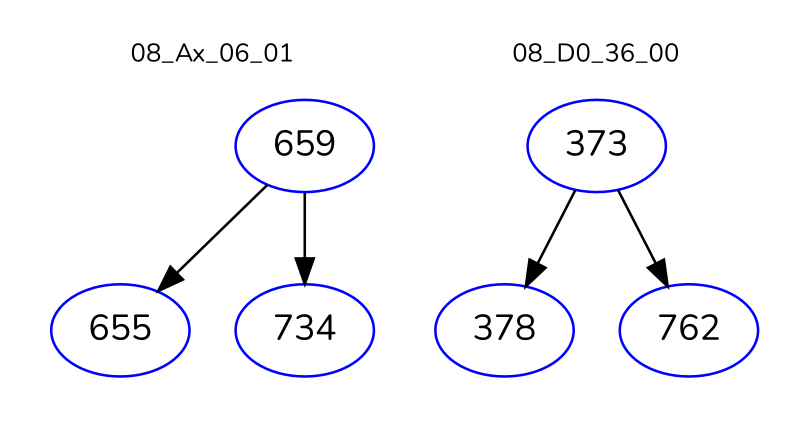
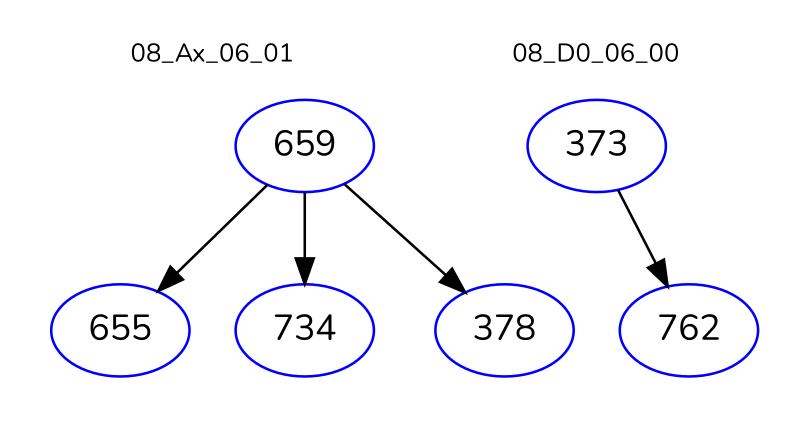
cluster "08_D0_36_00": label "08_D0_36_00" -> "08_D0_06_00"
edge "373" -> "378": now "659" -> "378"
